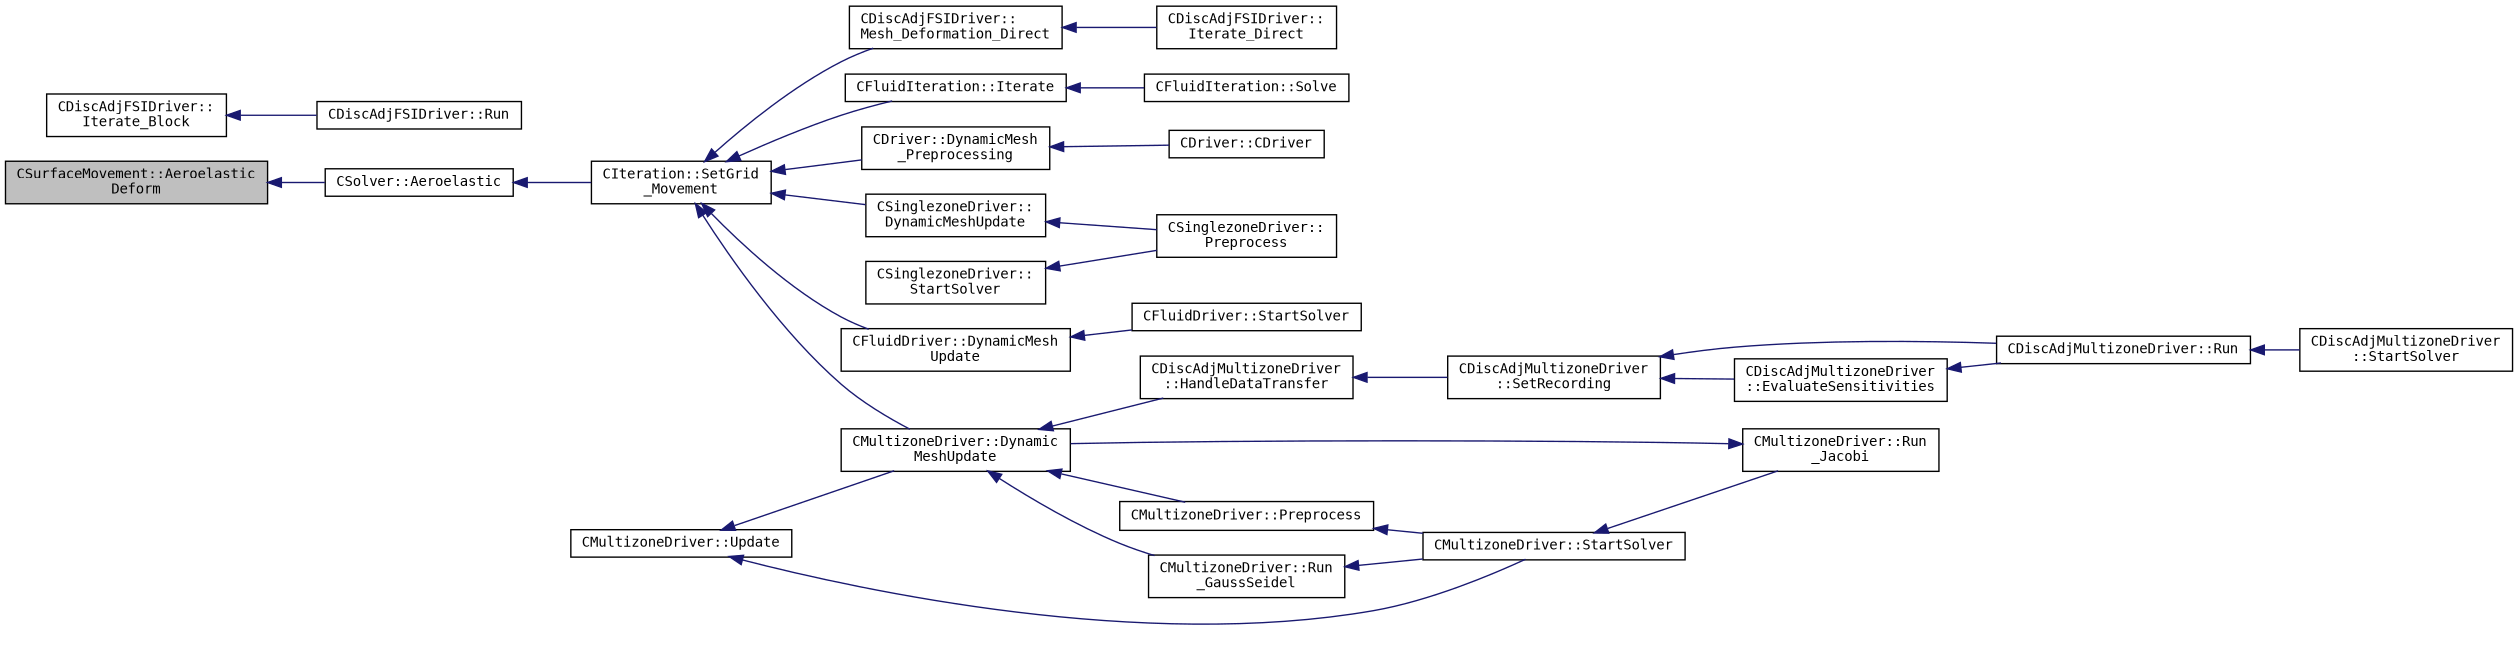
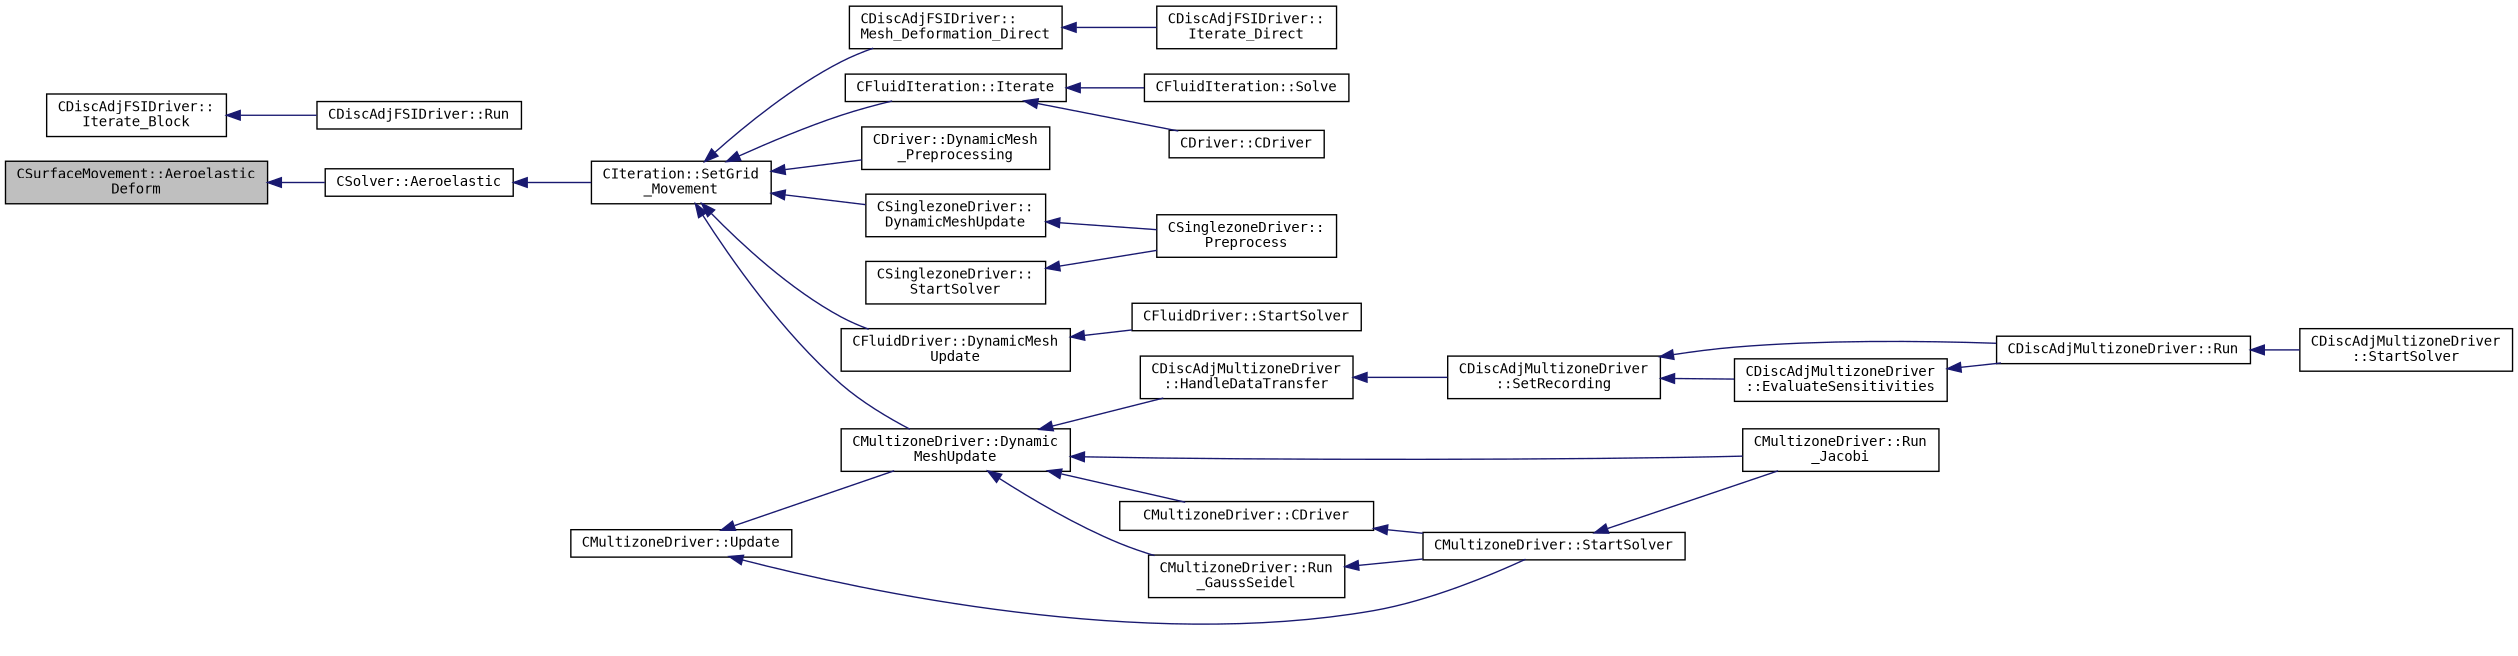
edge "CDriver::CDriver" -> "CDriver::DynamicMesh _Preprocessing": now "CDriver::CDriver" -> "CFluidIteration::Iterate"
edge "CMultizoneDriver::Dynamic MeshUpdate" -> "CMultizoneDriver::Run _Jacobi": reversed
node "CMultizoneDriver::Preprocess": label "CMultizoneDriver::Preprocess" -> "CMultizoneDriver::CDriver"
